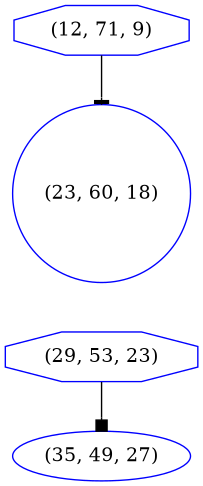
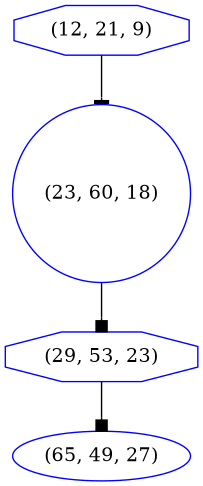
node "(12, 71, 9)": label "(12, 71, 9)" -> "(12, 21, 9)"
edge "(23, 60, 18)" -> "(29, 53, 23)": added
node "(35, 49, 27)": label "(35, 49, 27)" -> "(65, 49, 27)"
